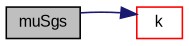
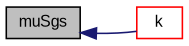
edge "muSgs" -> "k": reversed
